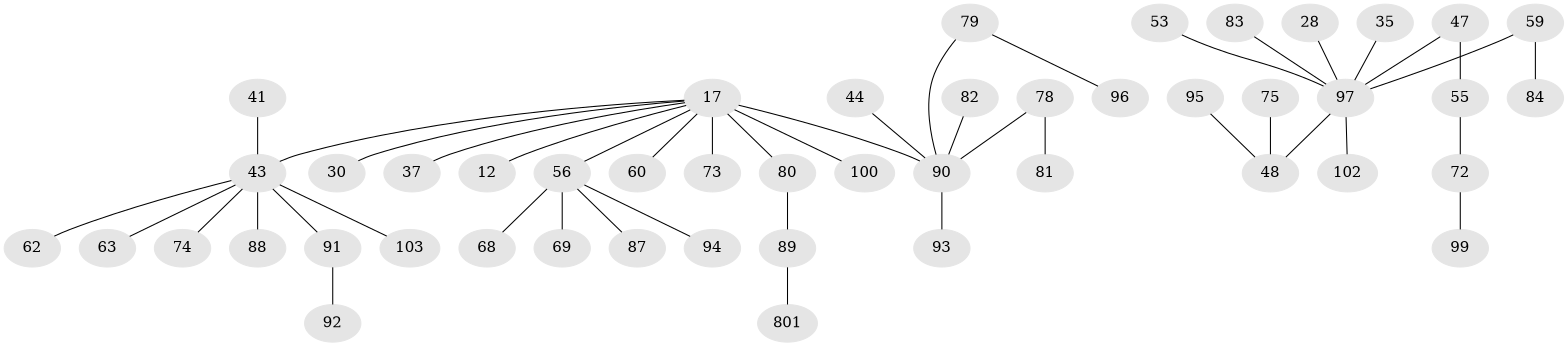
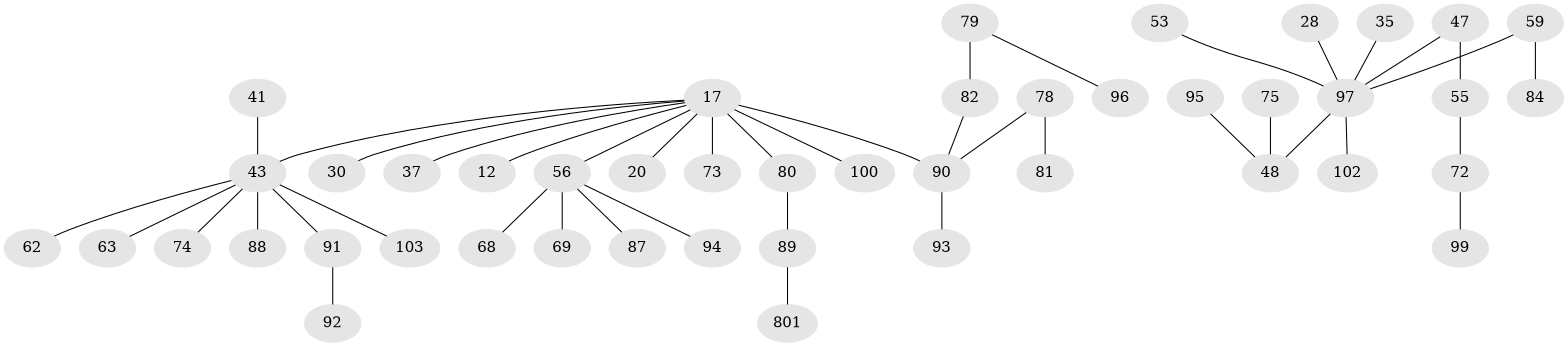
node "83": removed
edge "79" -- "90": now "79" -- "82"
node "44": removed
node "60": label "60" -> "20"
